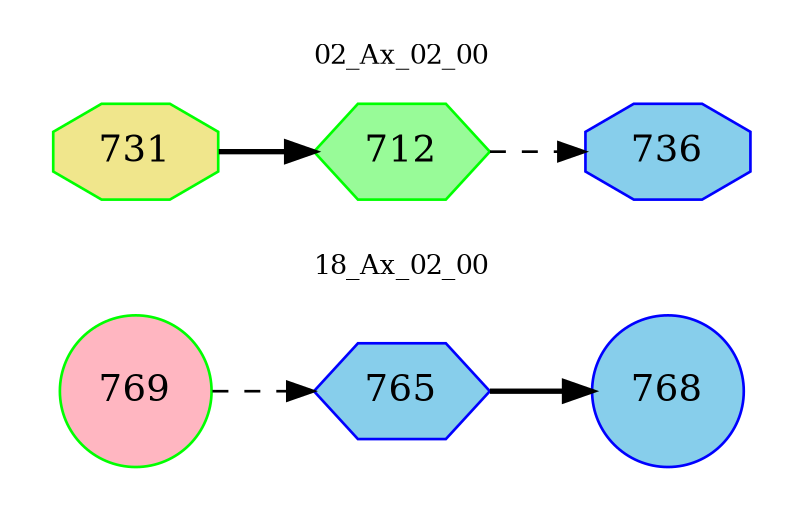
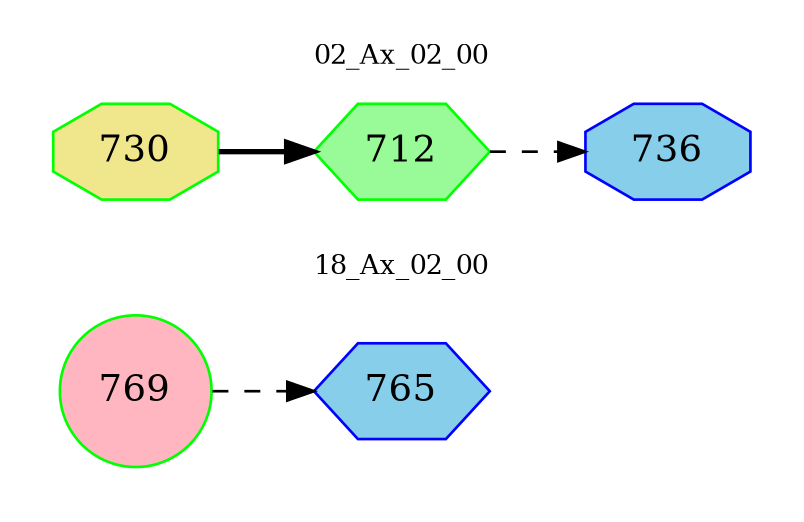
node "731": label "731" -> "730"
node "768": removed
